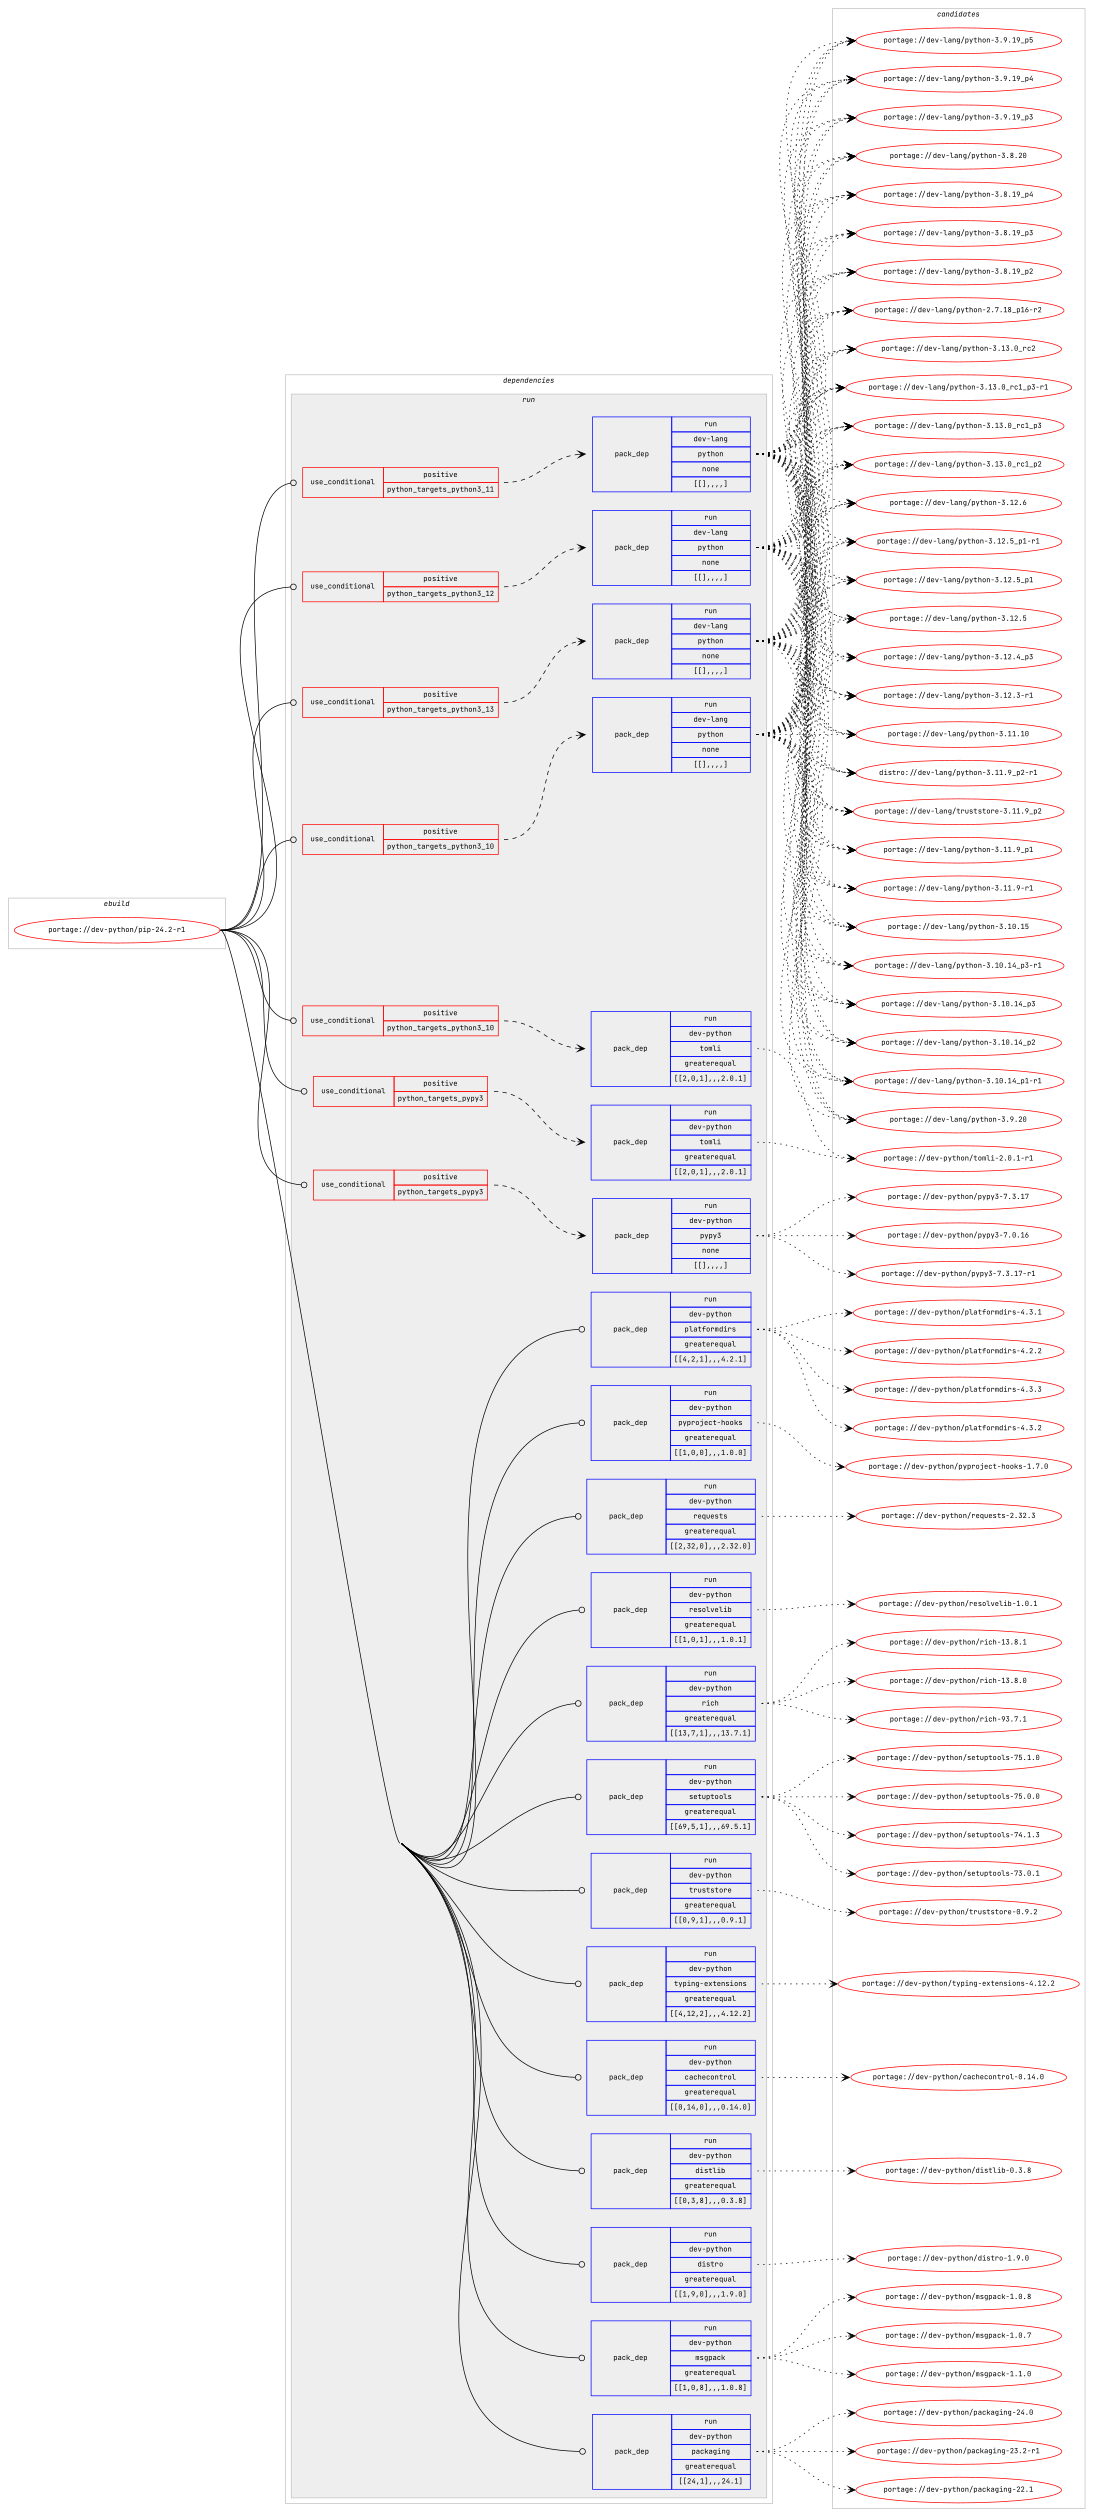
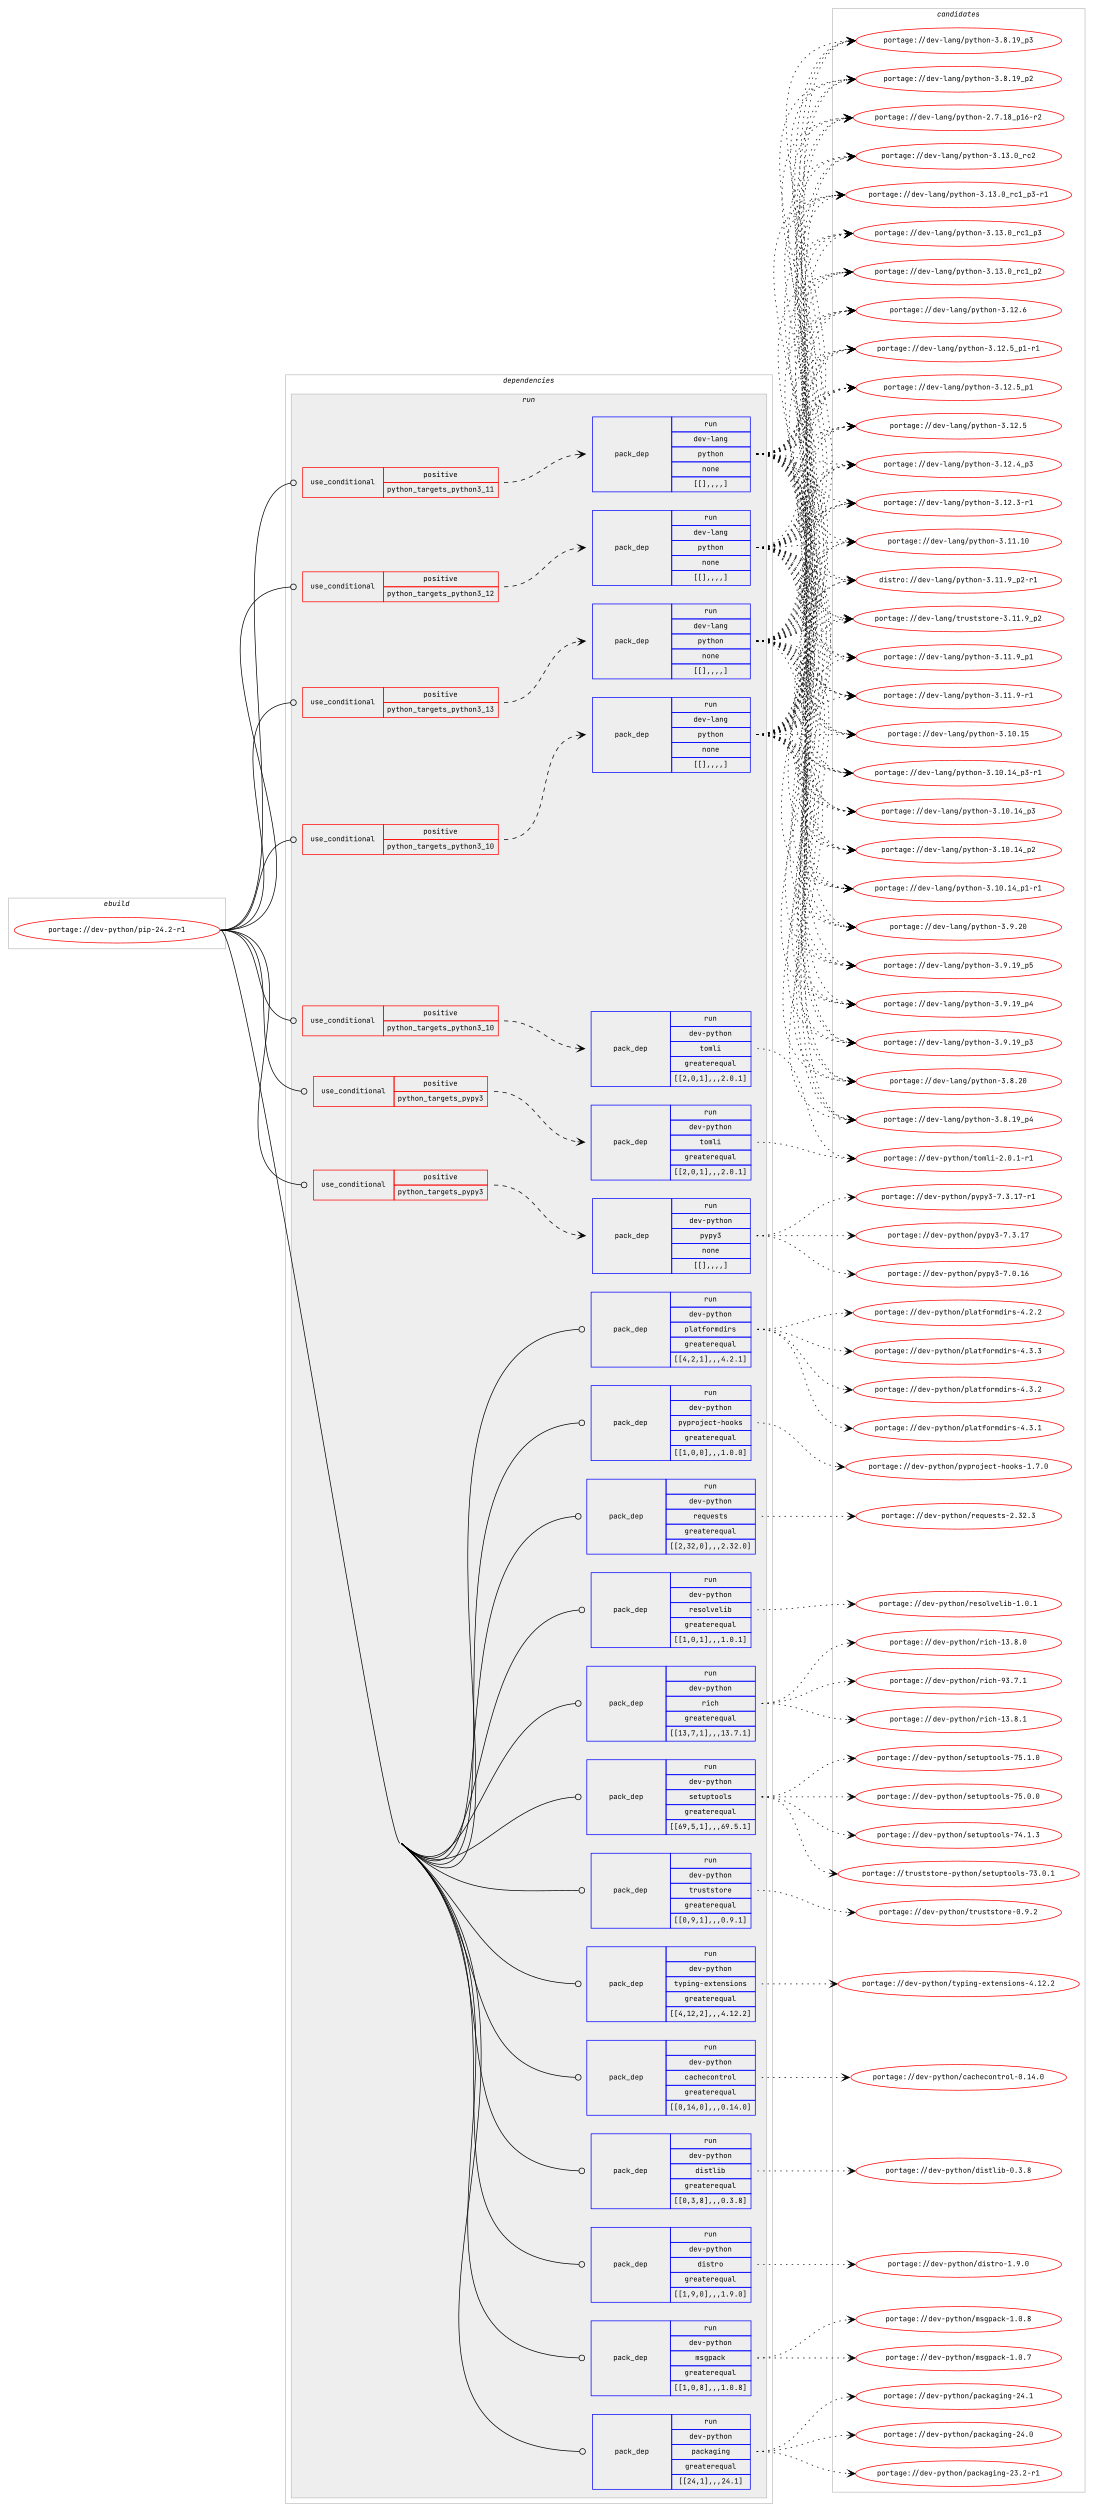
node "portage://dev-python/setuptools-73.0.1": label "portage://dev-python/setuptools-73.0.1" -> "portage://truststore-python/setuptools-73.0.1"
node "portage://dev-python/msgpack-1.1.0": removed
node "portage://dev-python/packaging-22.1": label "portage://dev-python/packaging-22.1" -> "portage://dev-python/packaging-24.1"
